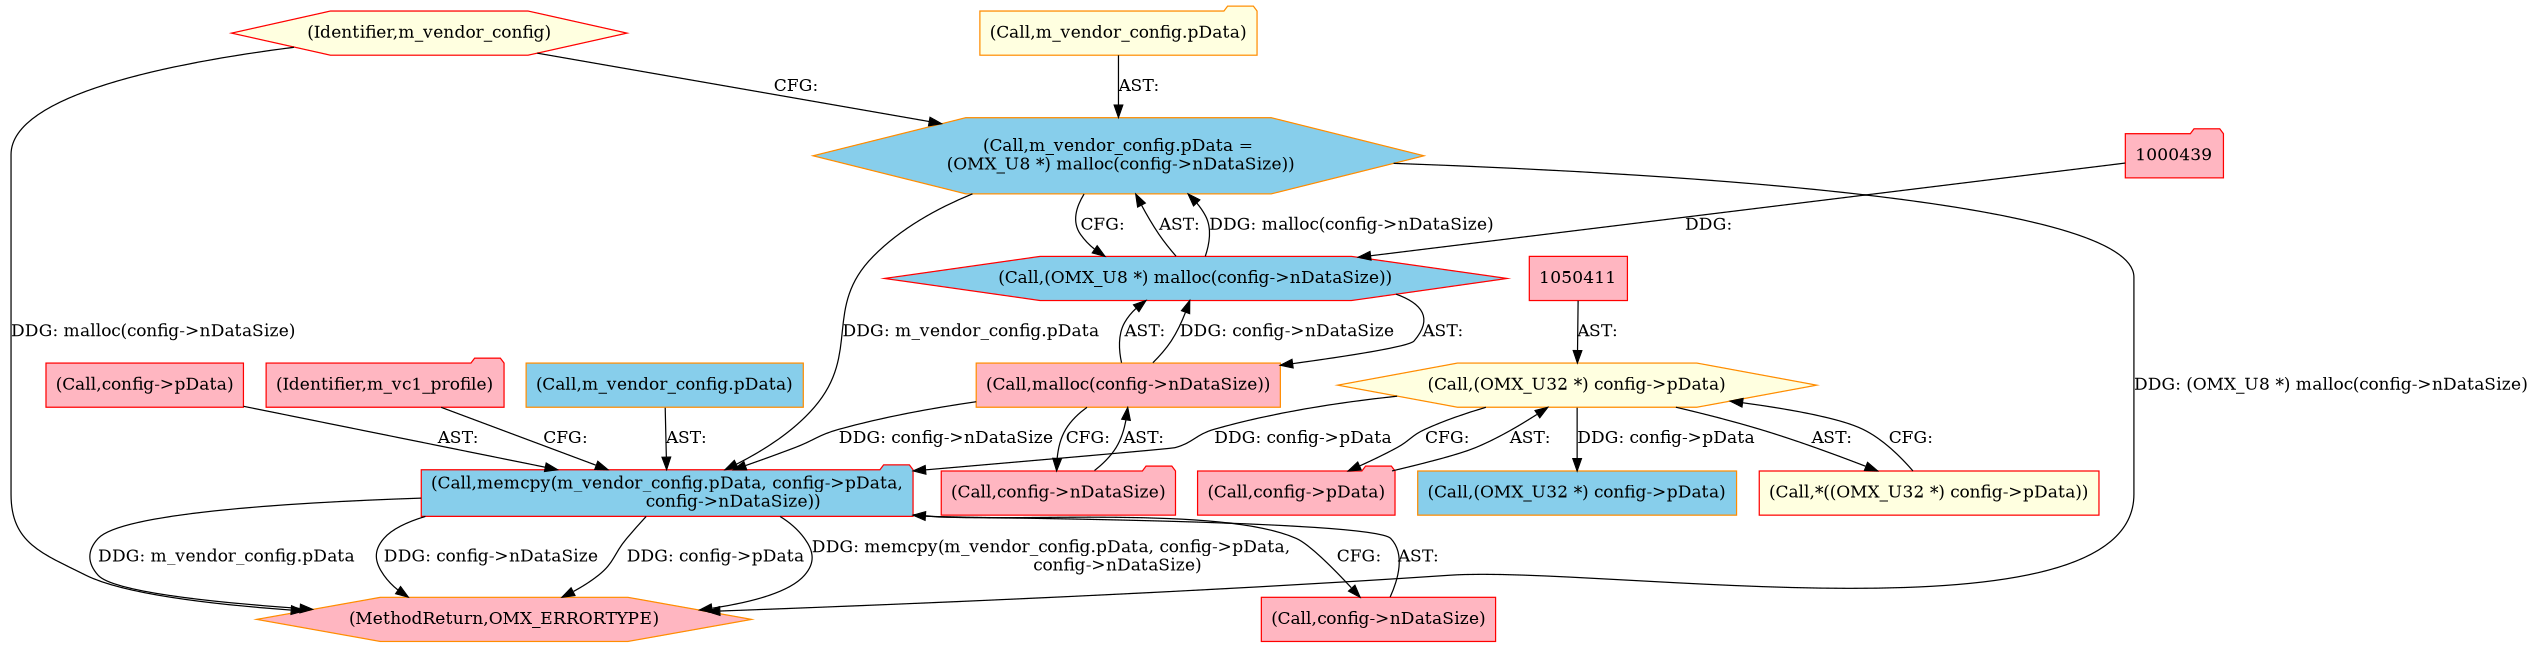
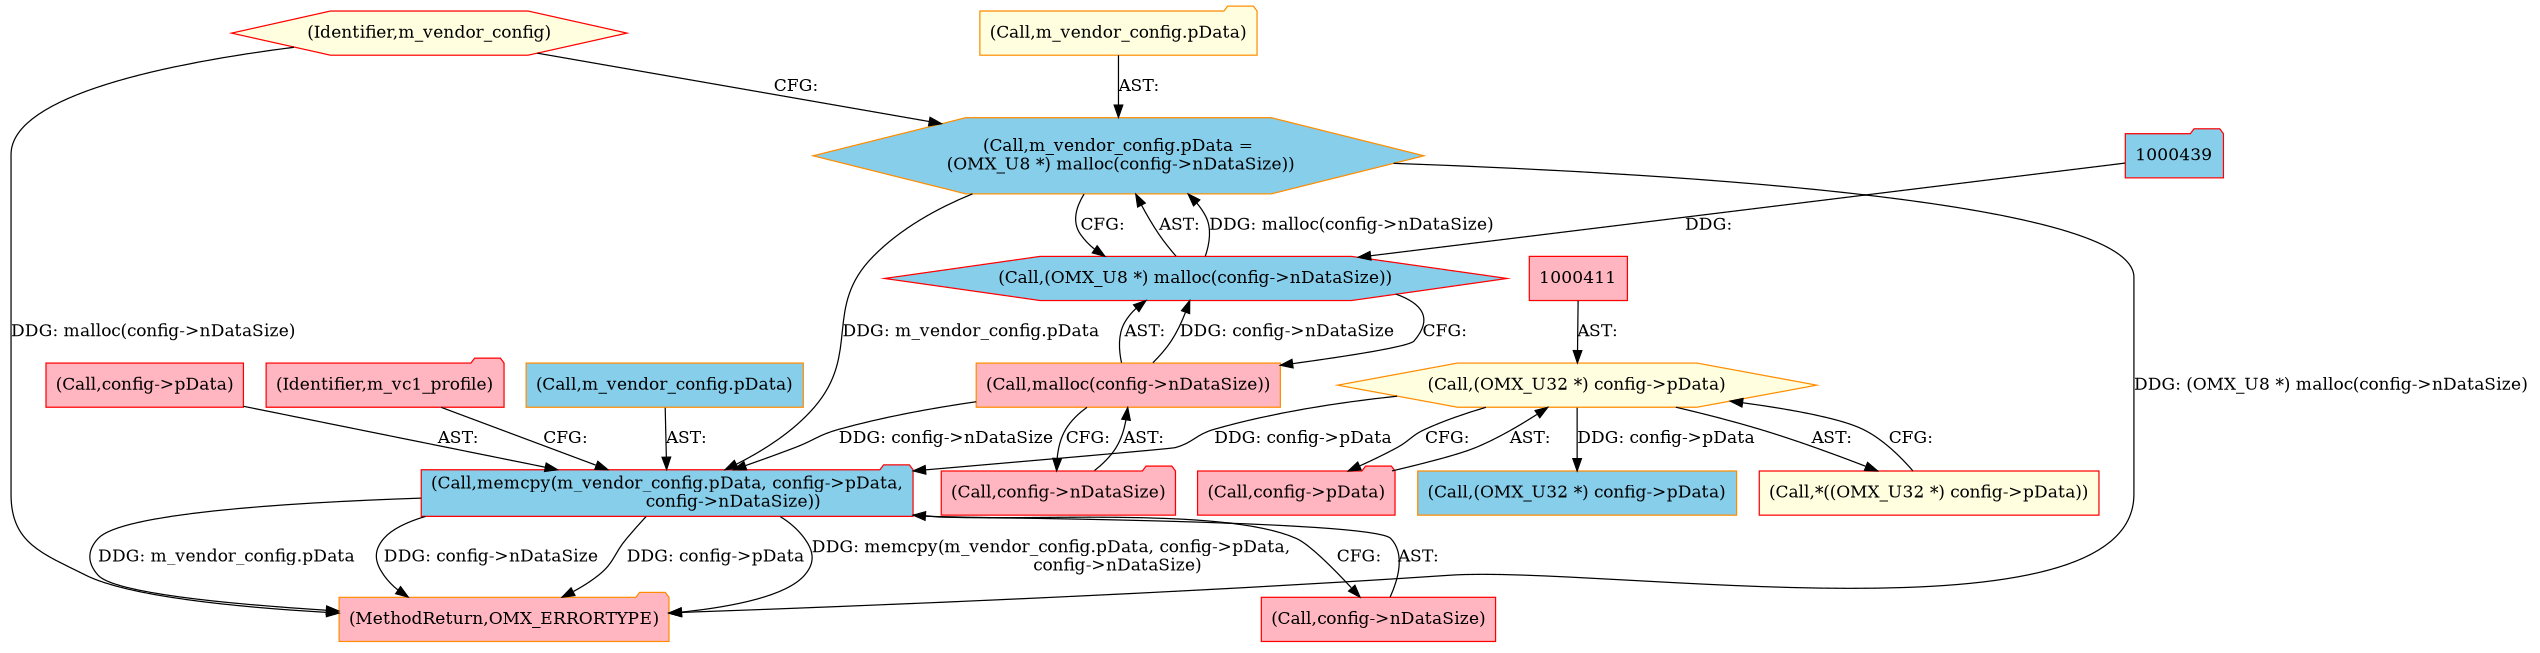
node "1000439": fillcolor lightpink -> skyblue
node "1050411": label "1050411" -> "1000411"
edge "(Call,(OMX_U8 *) malloc(config->nDataSize))" -> "(Call,malloc(config->nDataSize))": label "AST: " -> "CFG: "
node "(MethodReturn,OMX_ERRORTYPE)": shape hexagon -> folder
